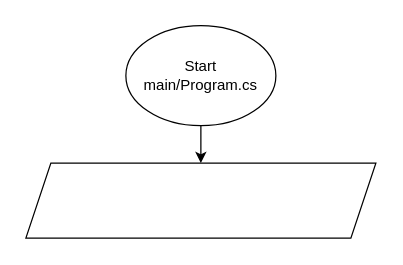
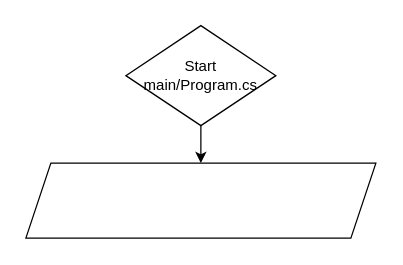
node "Start main/Program.cs": shape ellipse -> diamond
